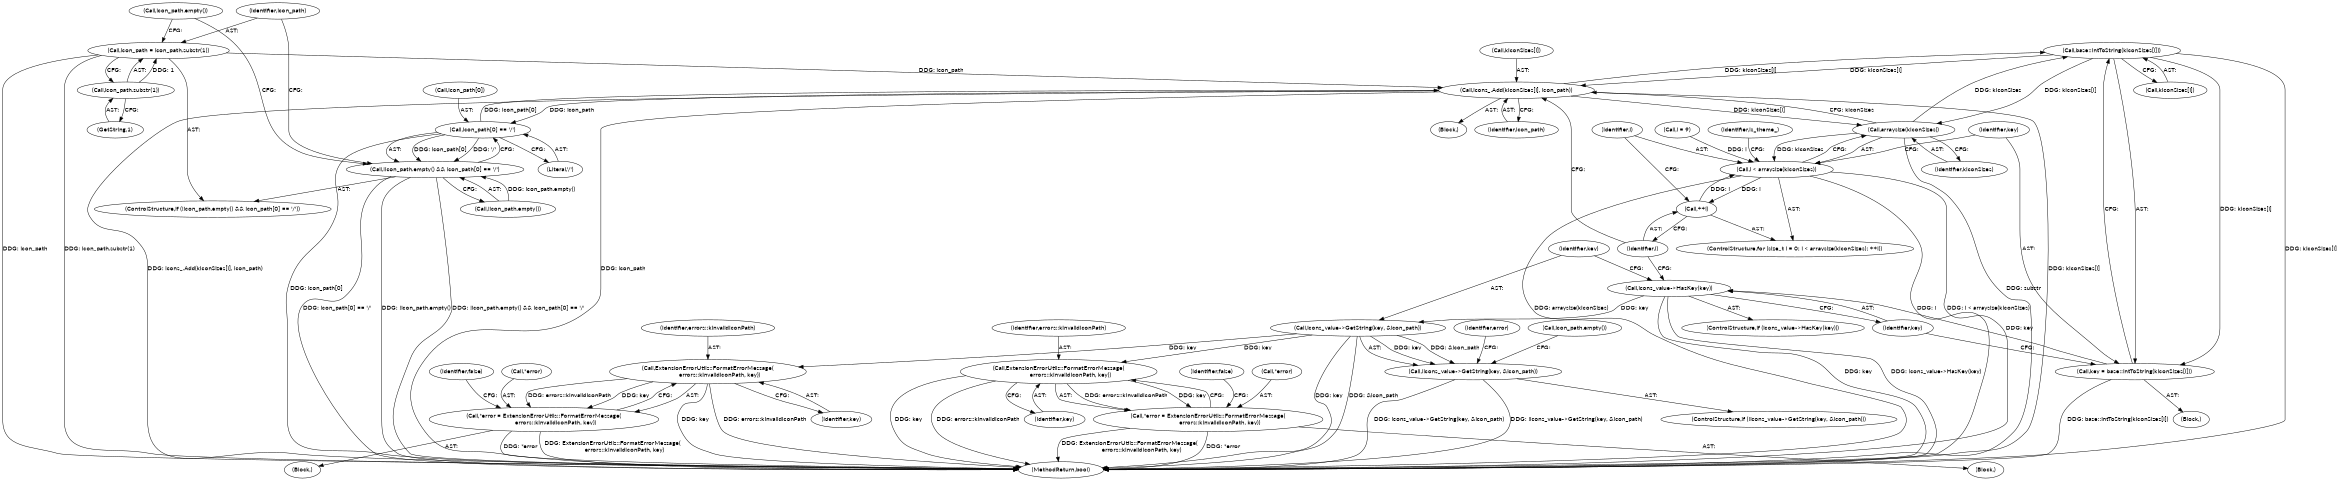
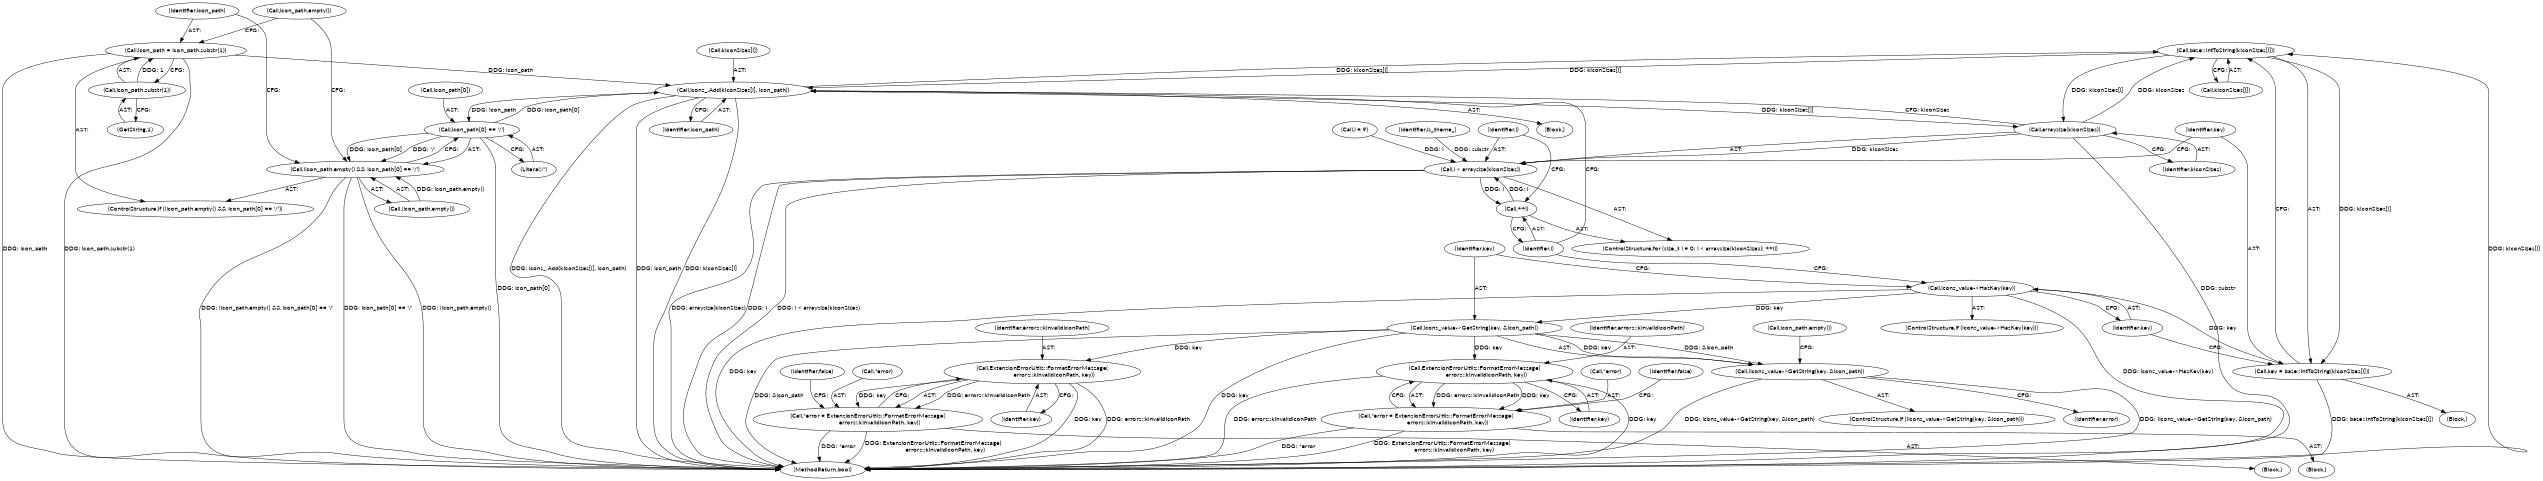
edge "(Call,i < arraysize(kIconSizes))" -> "(Call,arraysize(kIconSizes))": removed, label "CFG:"
edge "(Identifier,is_theme_)" -> "(Call,i < arraysize(kIconSizes))": label "CFG: " -> "DDG: substr"
edge "(Call,!icon_path.empty() && icon_path[0] == '/')" -> "(Call,!icon_path.empty())": label "CFG: " -> "AST: "
edge "(Identifier,error)" -> "(Call,!icons_value->GetString(key, &icon_path))": reversed
edge "(Call,base::IntToString(kIconSizes[i]))" -> "(MethodReturn,bool)": reversed
